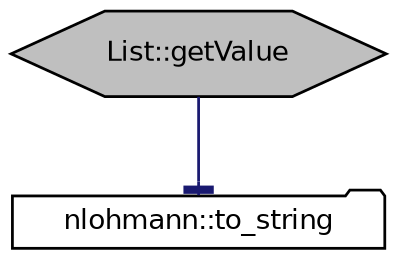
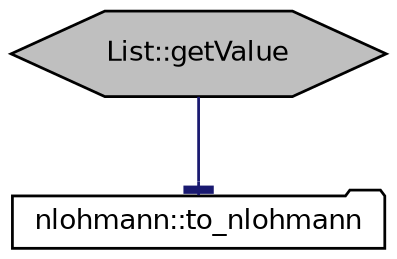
node "nlohmann::to_string": label "nlohmann::to_string" -> "nlohmann::to_nlohmann"
